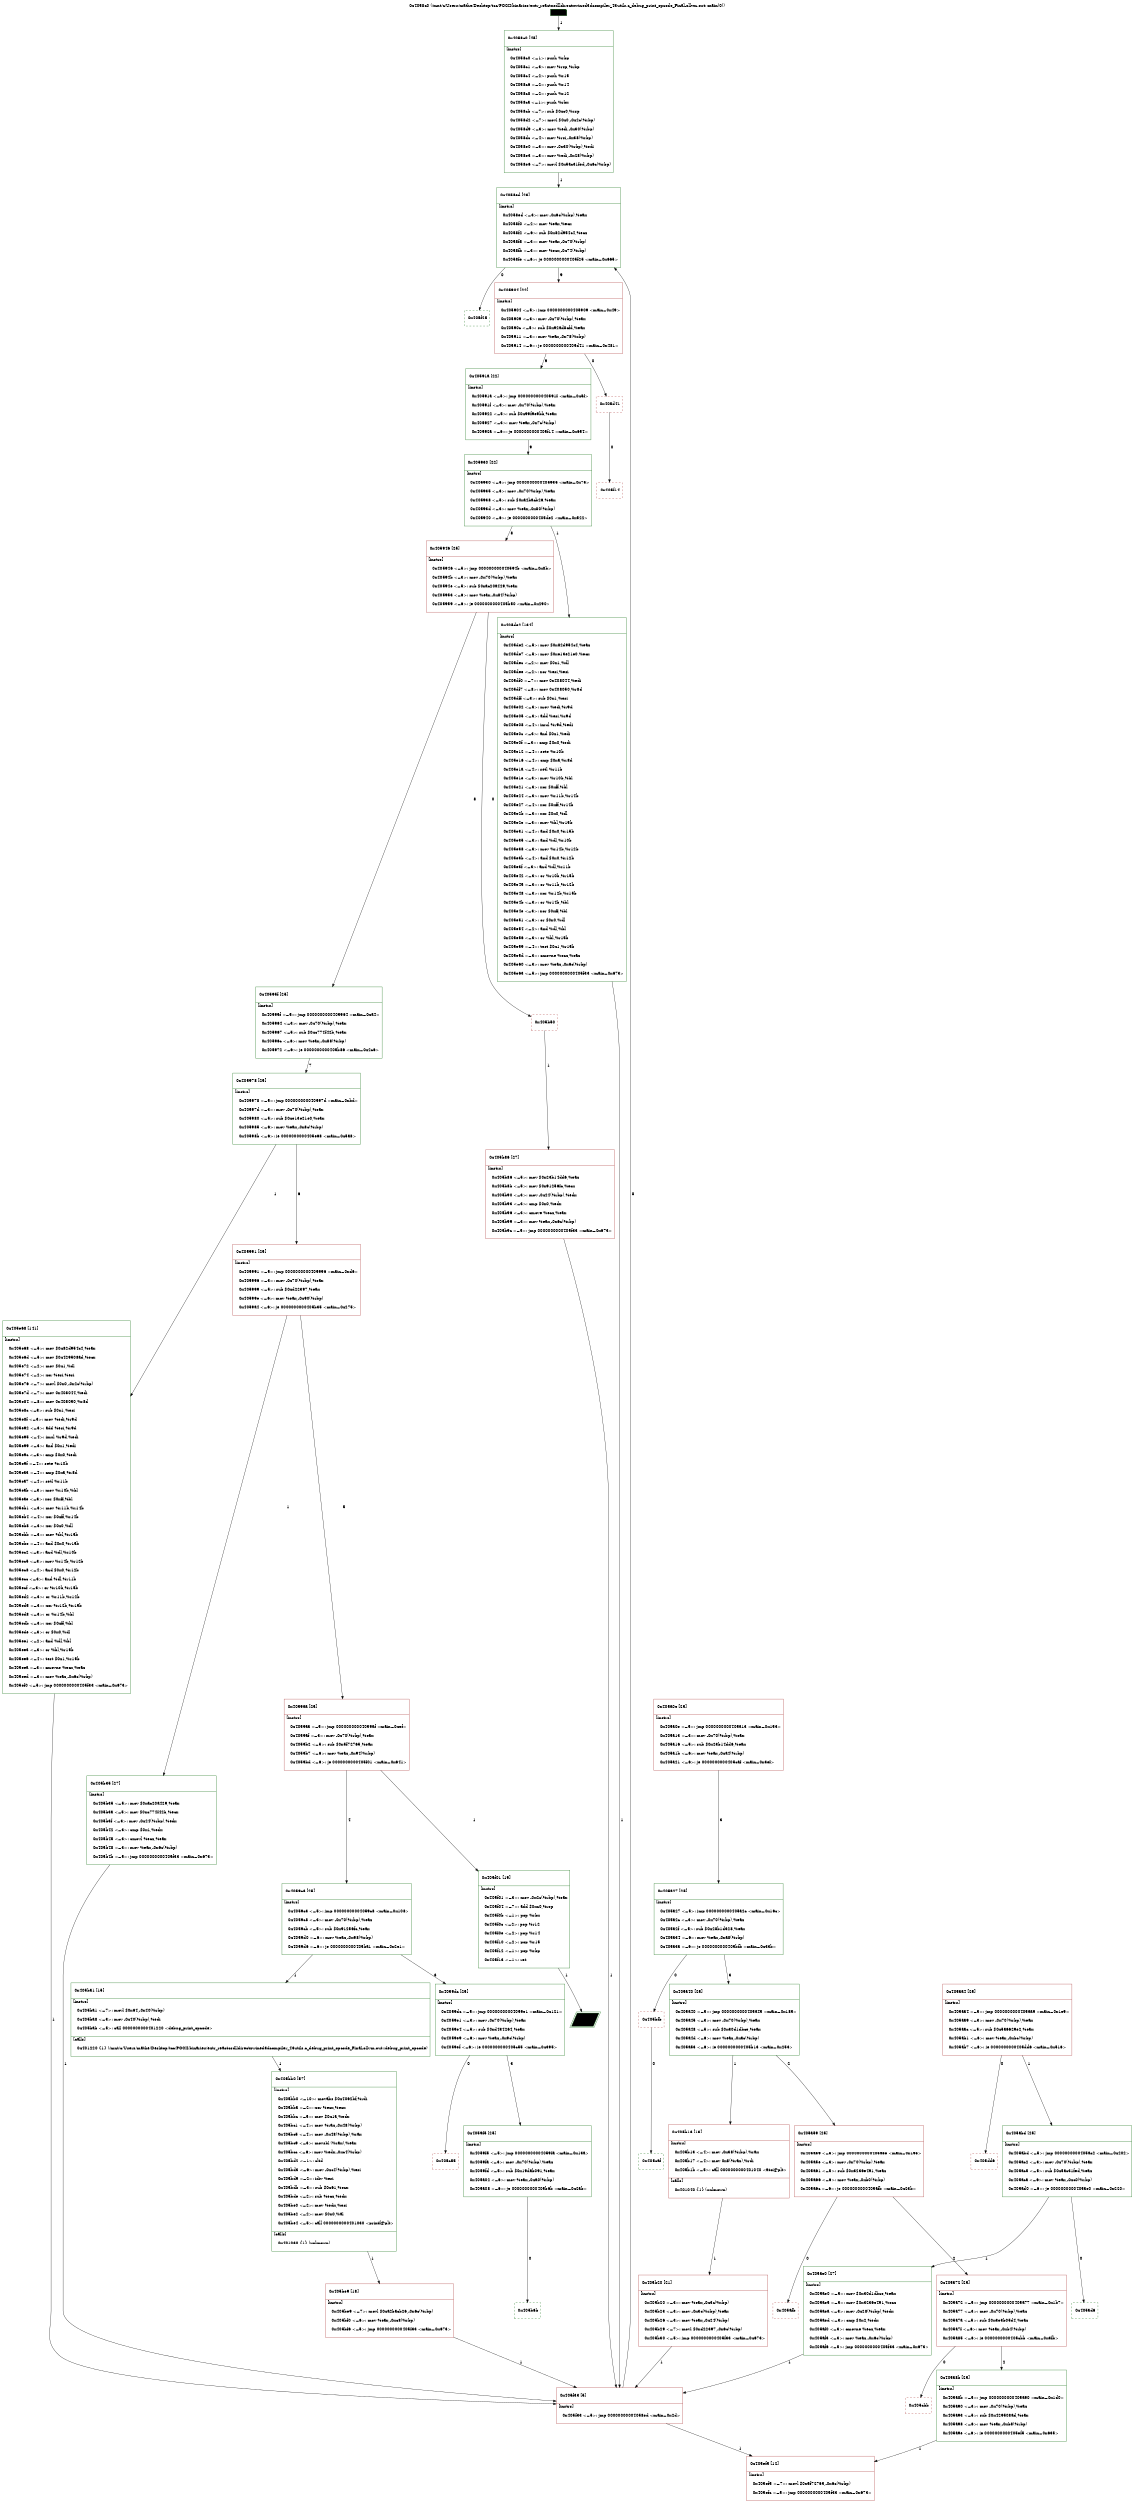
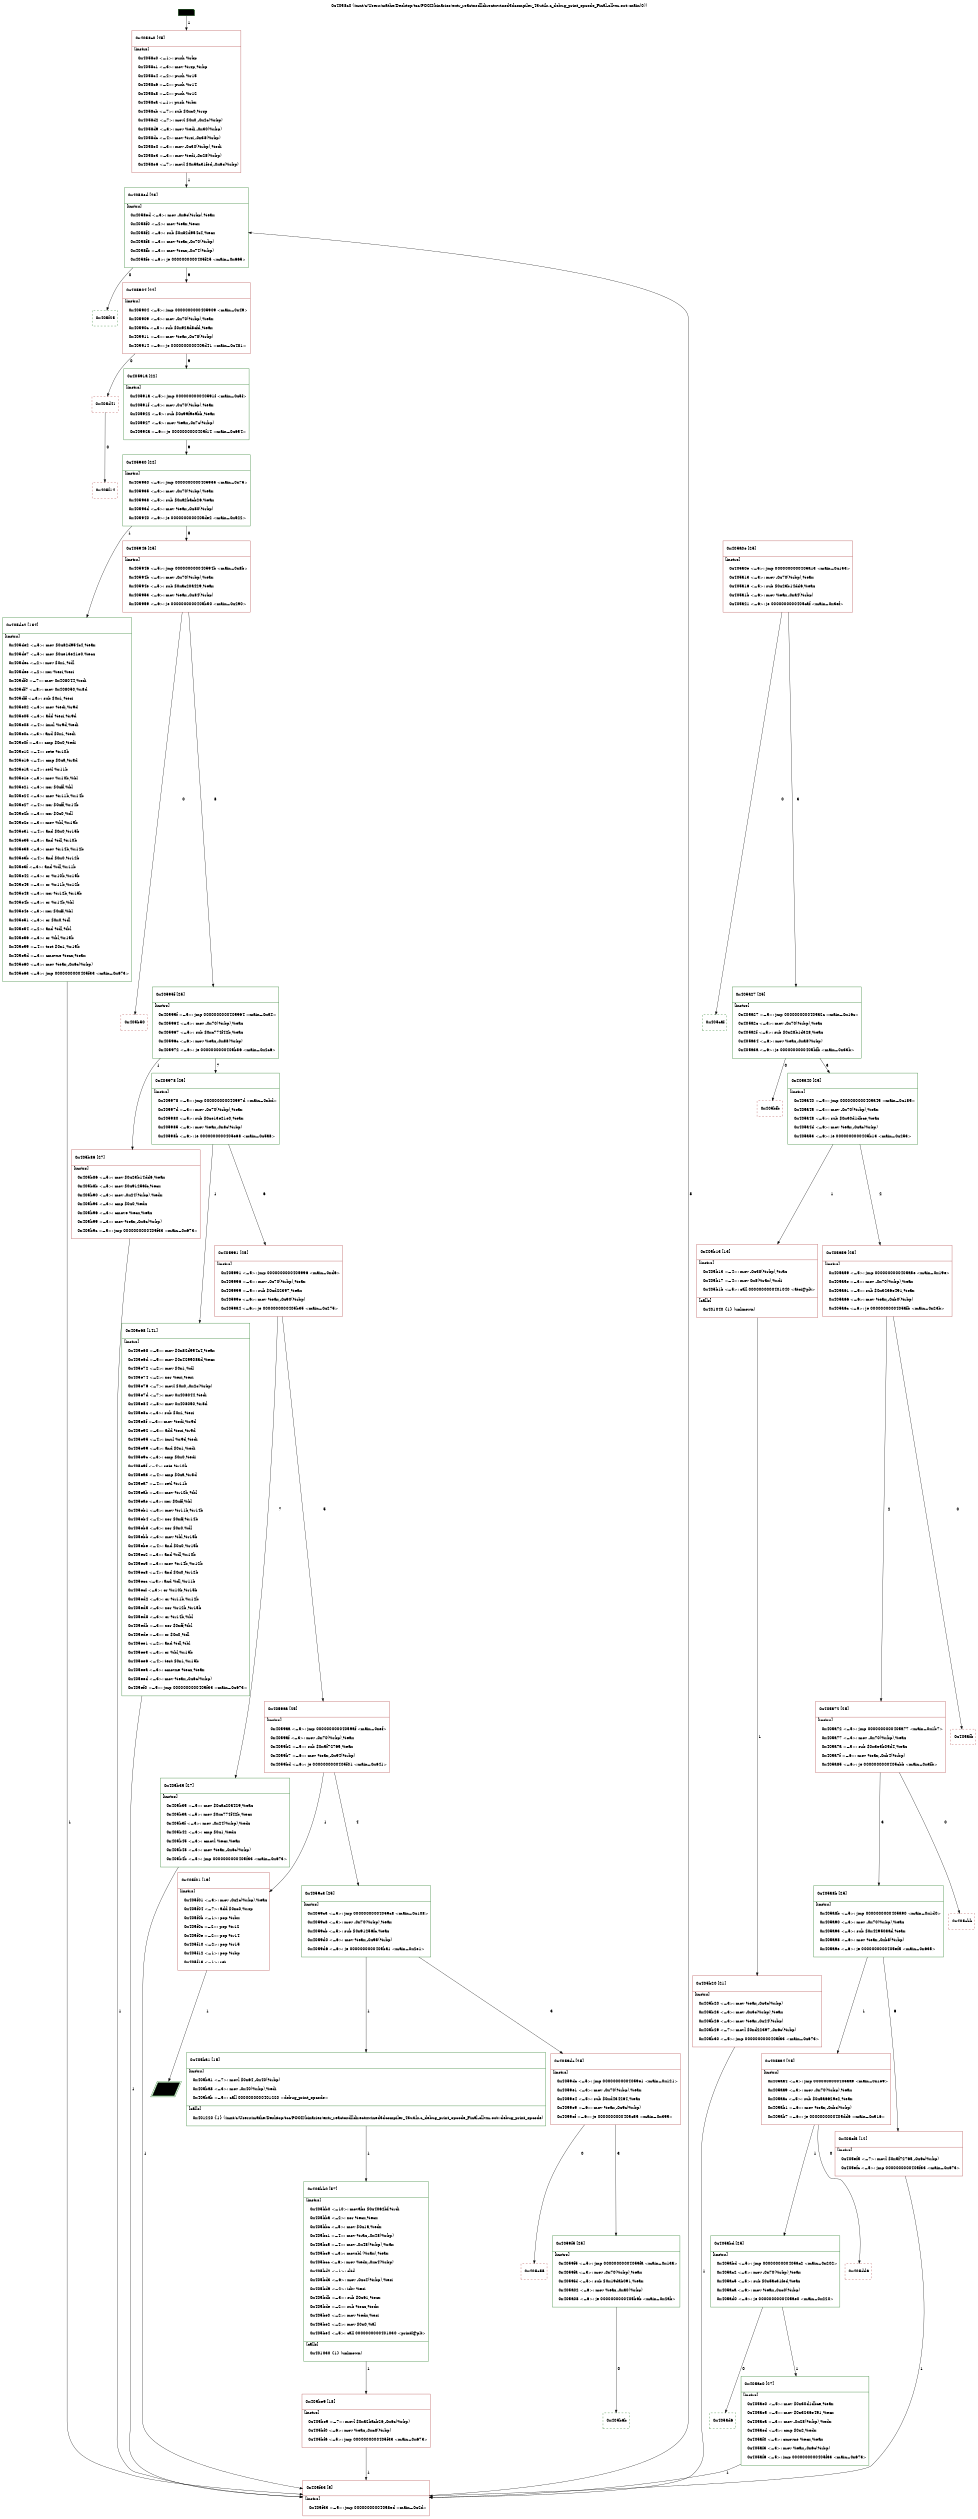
node "0x4058c0 [45]": color darkgreen -> brown
edge "0x405b50" -> "0x405b86 [27]": now "0x40595f [25]" -> "0x405b86 [27]"
edge "0x405991 [25]" -> "0x405b35 [27]": label " 1" -> " 7"
node "0x405f01 [19]": color darkgreen -> brown
edge "0x405a8b [25]" -> "0x405aa4 [25]": added, label "1"
node "0x4059dc [25]": color darkgreen -> brown
edge "0x405bfb" -> "0x405caf": now "0x405a0e [25]" -> "0x405caf"
edge "0x405a72 [25]" -> "0x405a8b [25]": label " 2" -> " 3"
edge "0x405f33 [5]" -> "0x405ef5 [12]": reversed
edge "0x405a8b [25]" -> "0x405ef5 [12]": label " 1" -> " 6"
